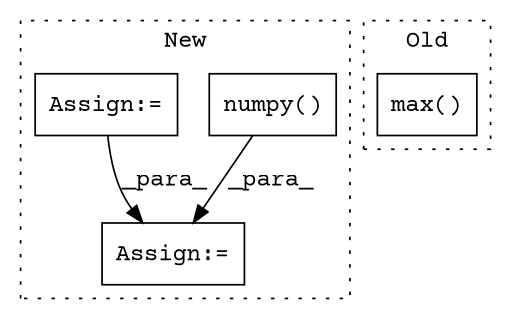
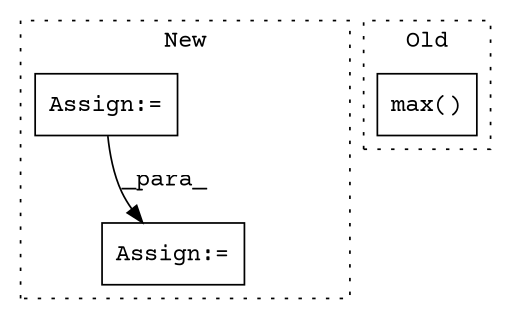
node "numpy()": removed
